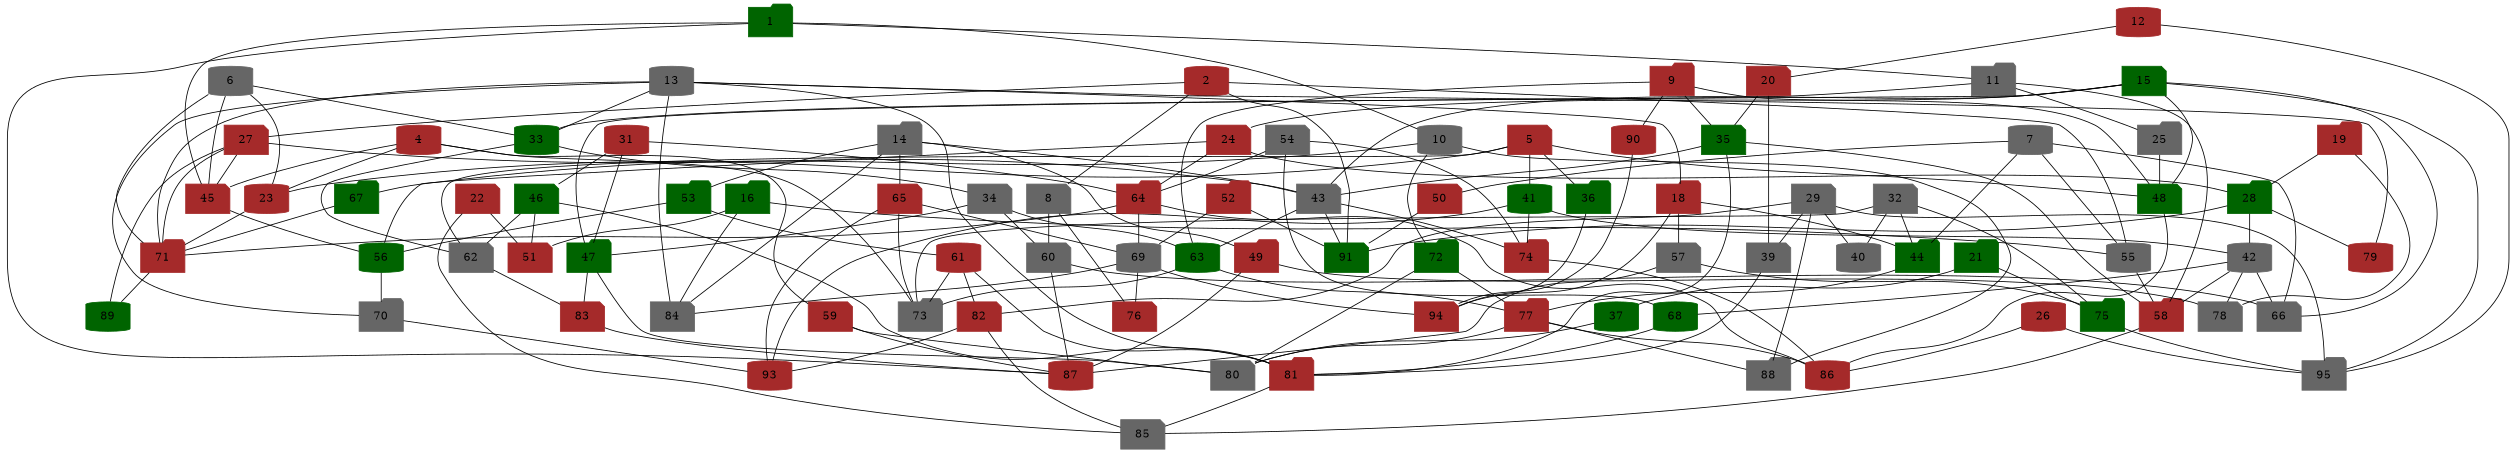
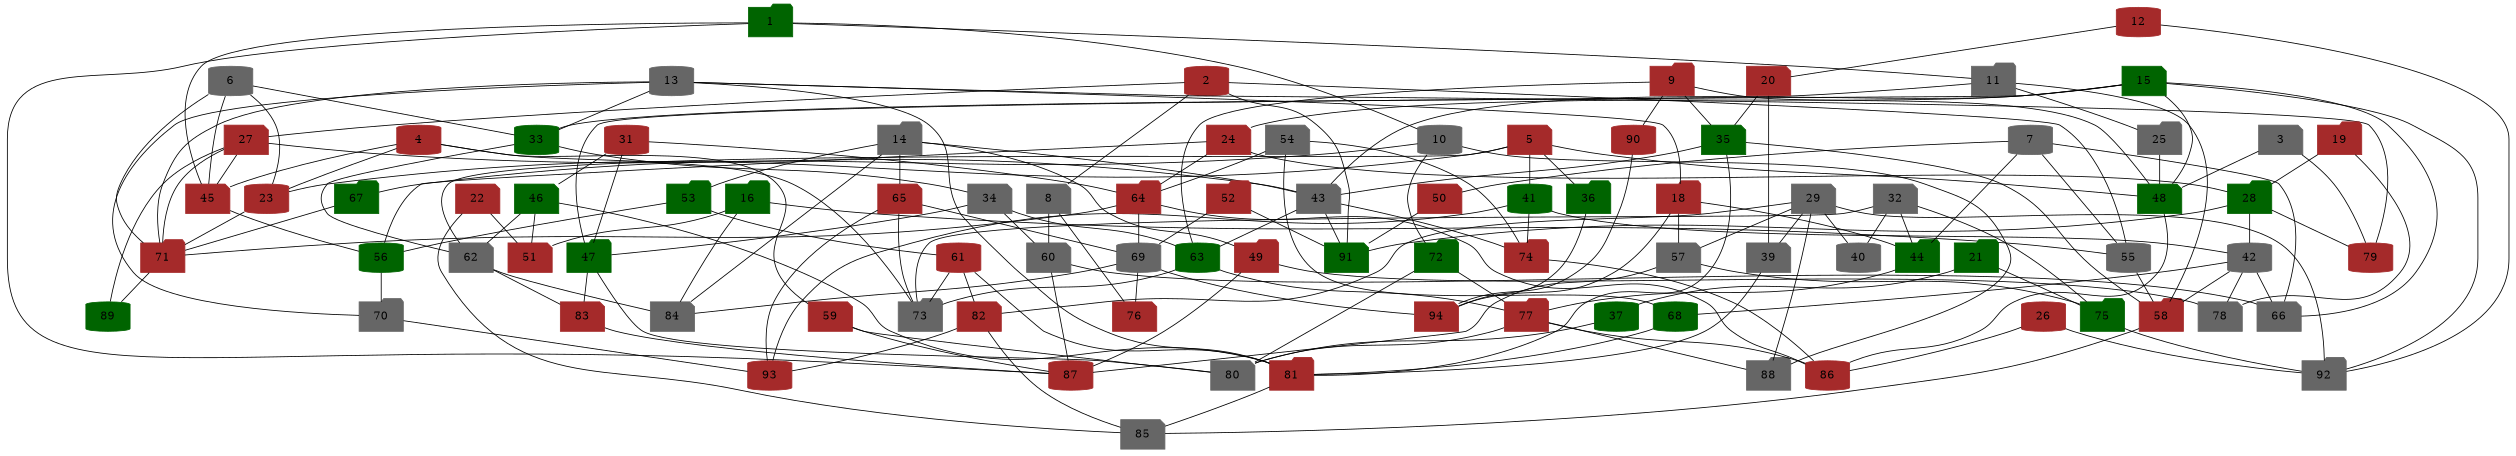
node "3": added
edge "13" -- "84": now "62" -- "84"
edge "29" -- "57": added
node "95": label "95" -> "92"
